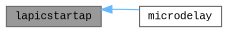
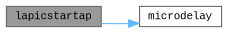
edge "microdelay" -> "lapicstartap": reversed
